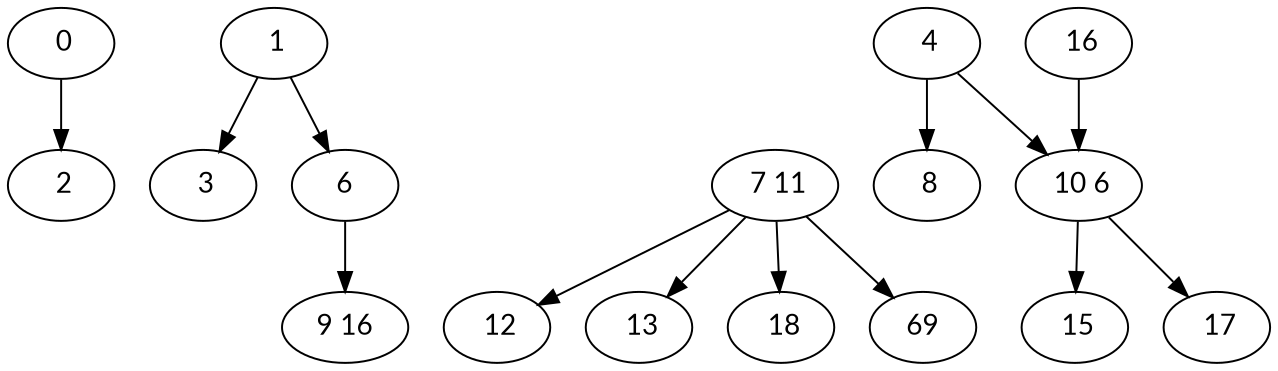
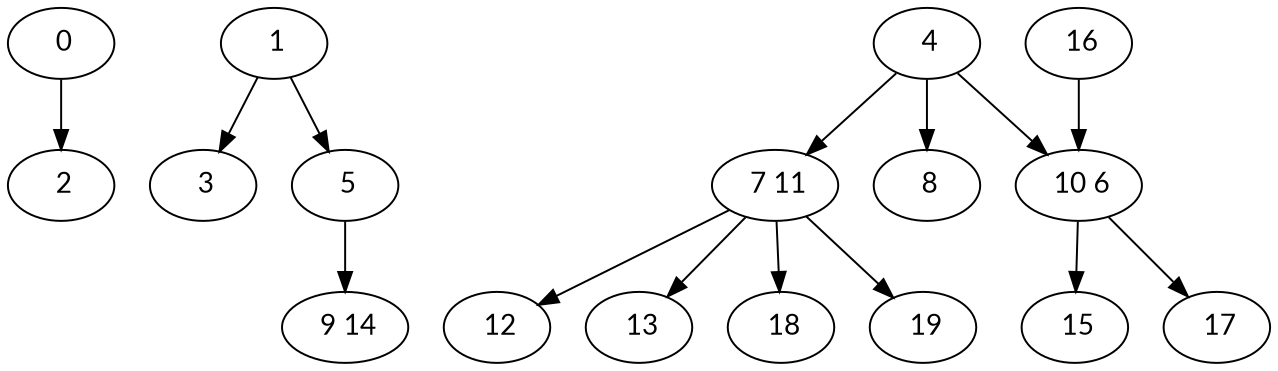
edge "4" -> "7 11": added
node "6": label "6" -> "5"
node "9 16": label "9 16" -> "9 14"
node "69": label "69" -> "19"
